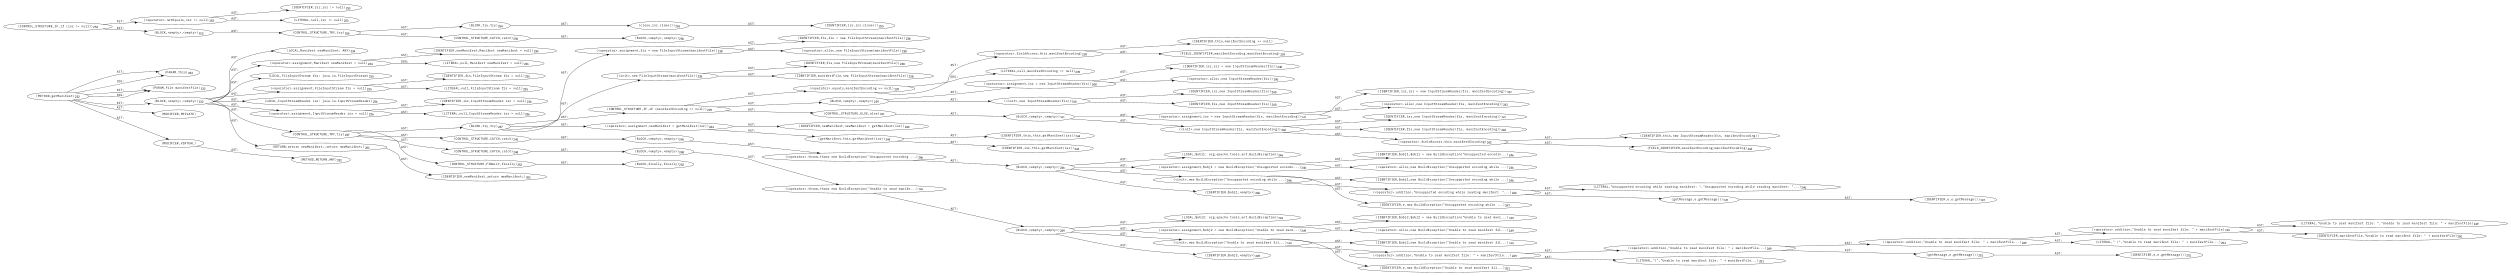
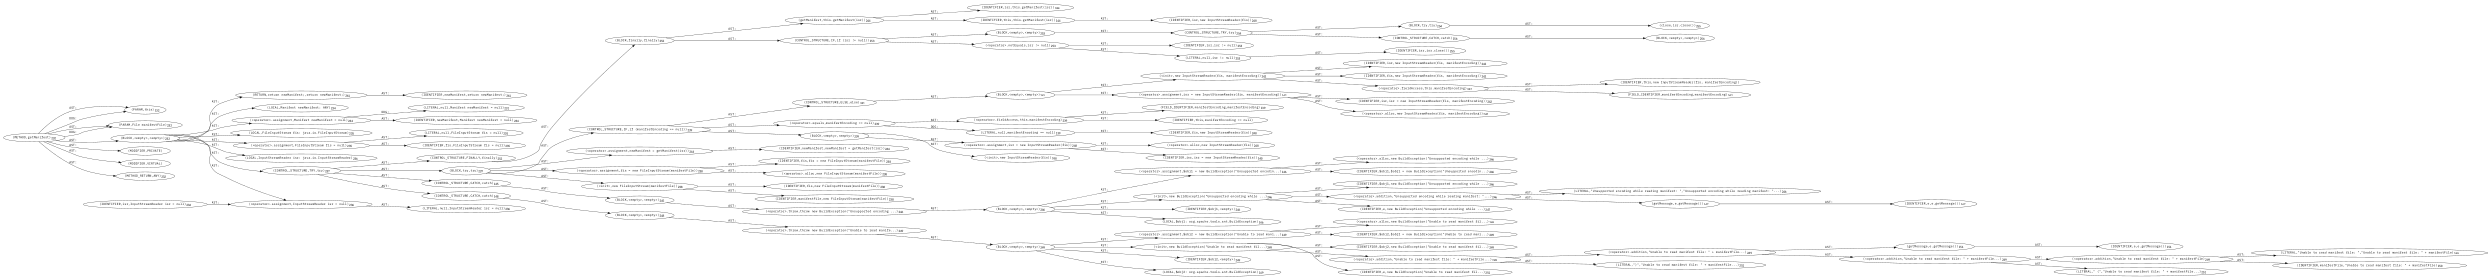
edge "(close,isr.close())" -> "(IDENTIFIER,isr,isr.close())": now "(LITERAL,null,isr != null)" -> "(IDENTIFIER,isr,isr.close())"
edge "(BLOCK,finally,finally)" -> "(CONTROL_STRUCTURE,IF,if (isr != null))": added, label "AST:"
edge "(<init>,new InputStreamReader(fis))" -> "(IDENTIFIER,isr,new InputStreamReader(fis))": now "(IDENTIFIER,this,this.getManifest(isr))" -> "(IDENTIFIER,isr,new InputStreamReader(fis))"
edge "(<init>,new InputStreamReader(fis))" -> "(IDENTIFIER,fis,new InputStreamReader(fis))": now "(LITERAL,null,manifestEncoding == null)" -> "(IDENTIFIER,fis,new InputStreamReader(fis))"
edge "(<operator>.assignment,InputStreamReader isr = null)" -> "(IDENTIFIER,isr,InputStreamReader isr = null)": reversed
edge "(<operator>.assignment,newManifest = getManifest(isr))" -> "(getManifest,this.getManifest(isr))": now "(BLOCK,finally,finally)" -> "(getManifest,this.getManifest(isr))"
edge "(MODIFIER,VIRTUAL)" -> "(METHOD_RETURN,ANY)": now "(METHOD,getManifest)" -> "(METHOD_RETURN,ANY)"
